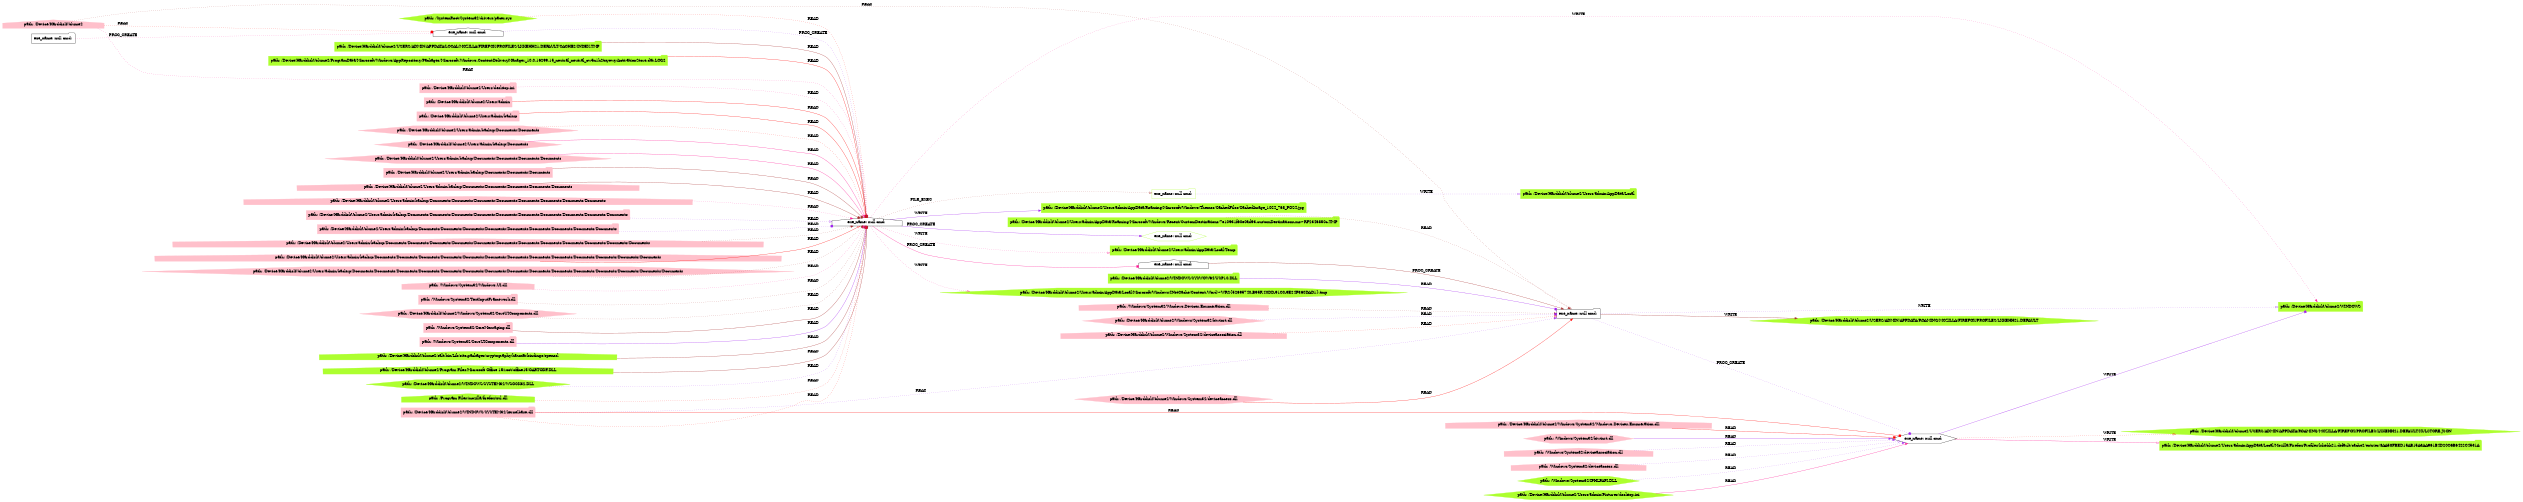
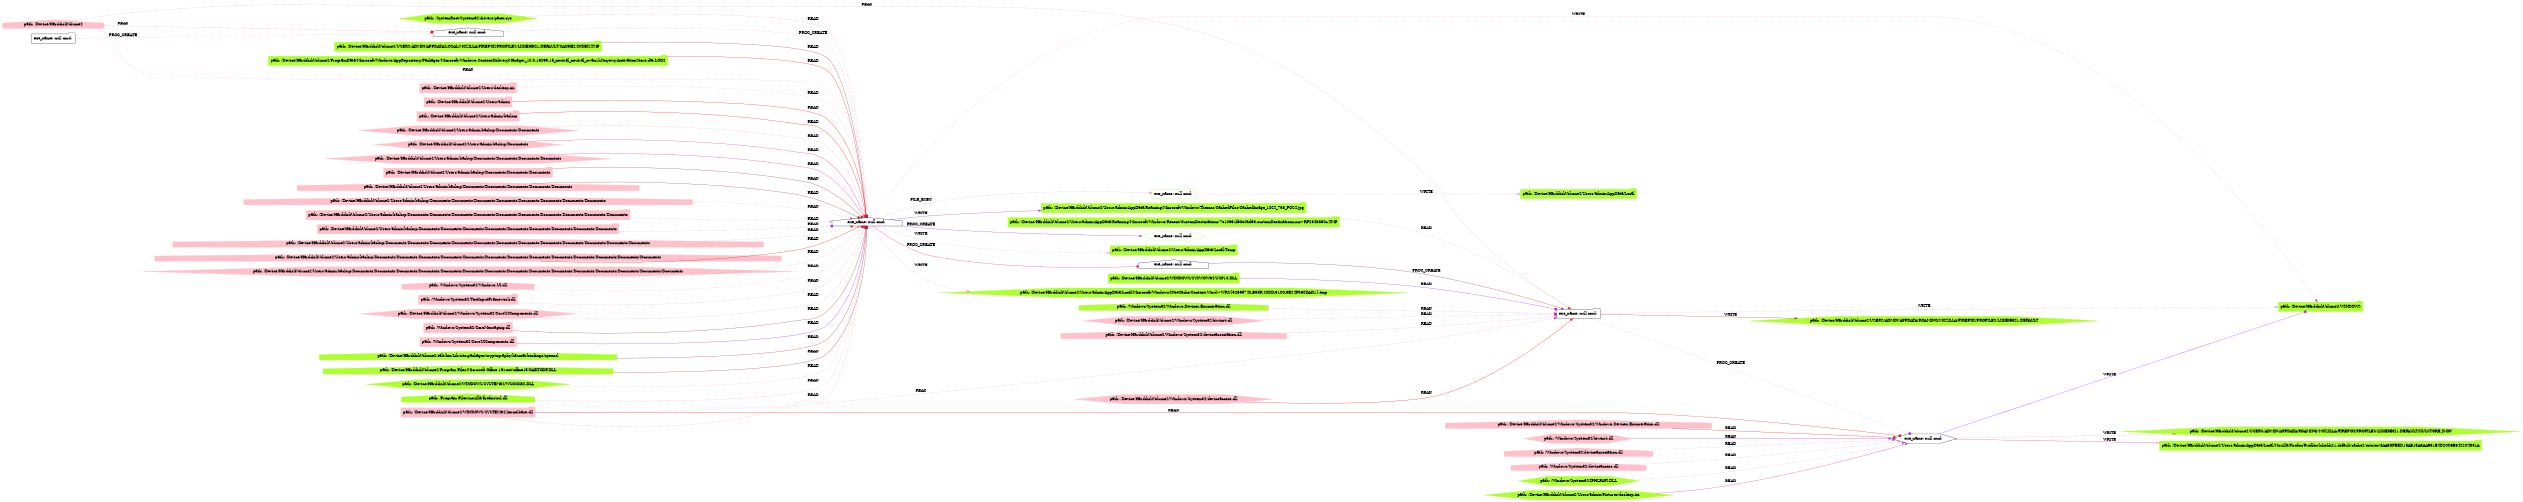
node "path: /Windows/System32/Windows.Devices.Enumeration.dll": fillcolor pink -> greenyellow
